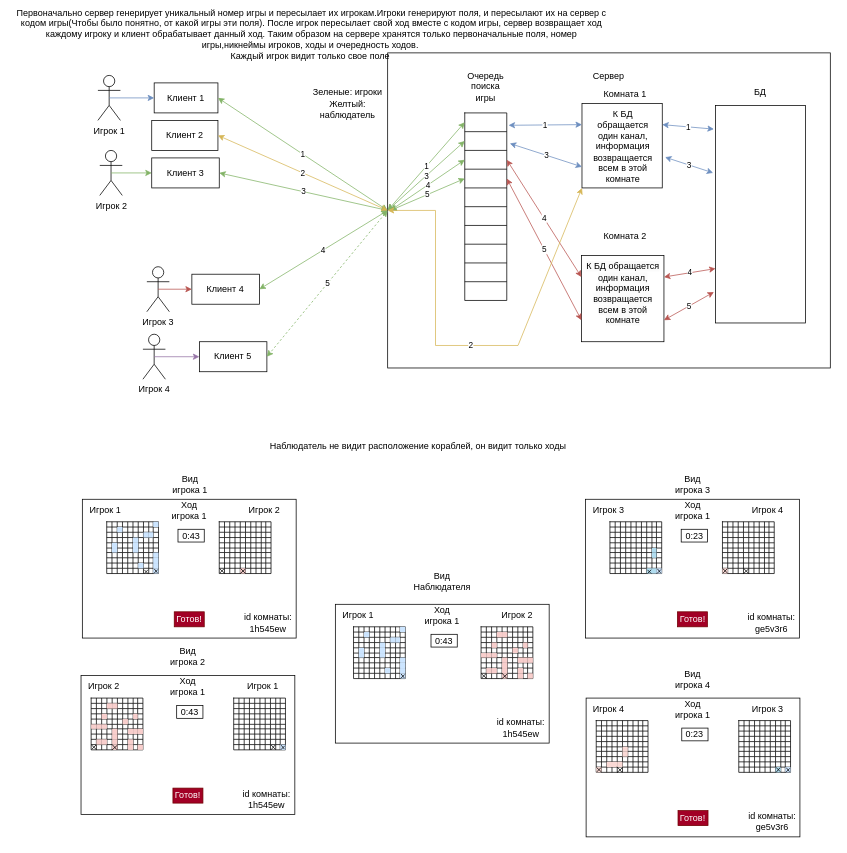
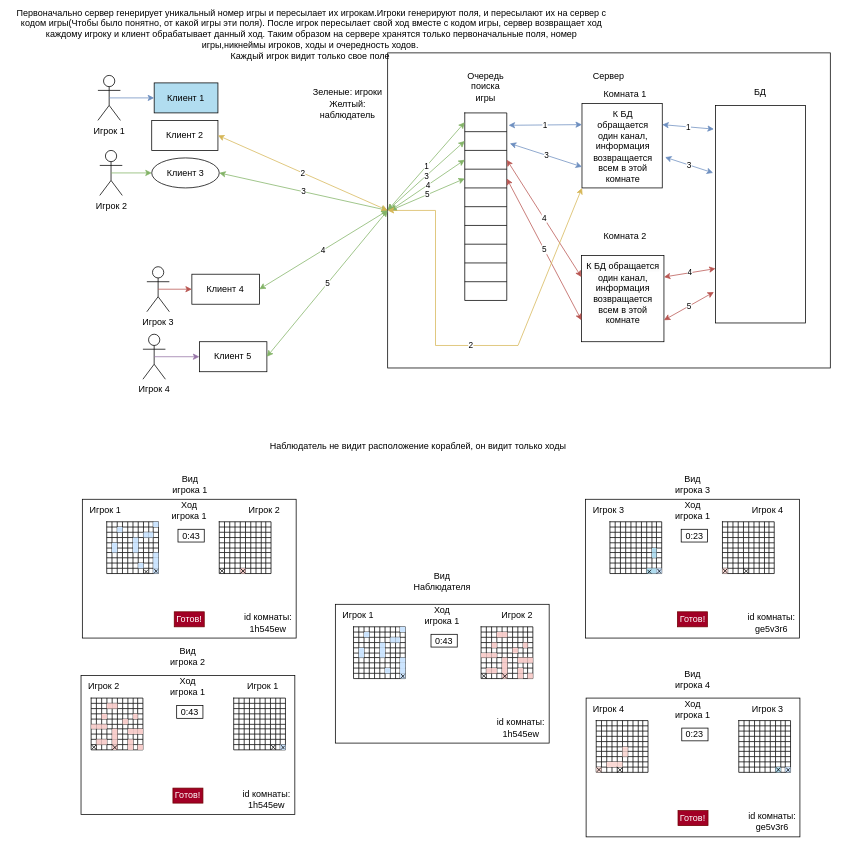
node "Клиент 1": fillcolor #ffffff -> #b1ddf0
edge "Клиент 1" -- "Сервер": removed, label "1"
node "Клиент 3": shape rectangle -> ellipse
edge "Сервер" -- "Клиент 5": style dashed -> solid
